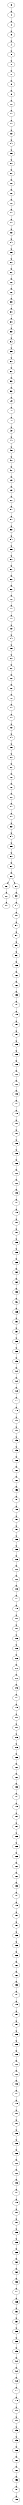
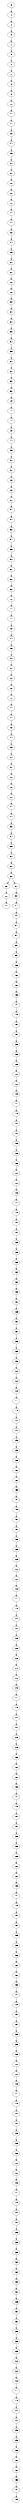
node "264": label "264" -> "234"
